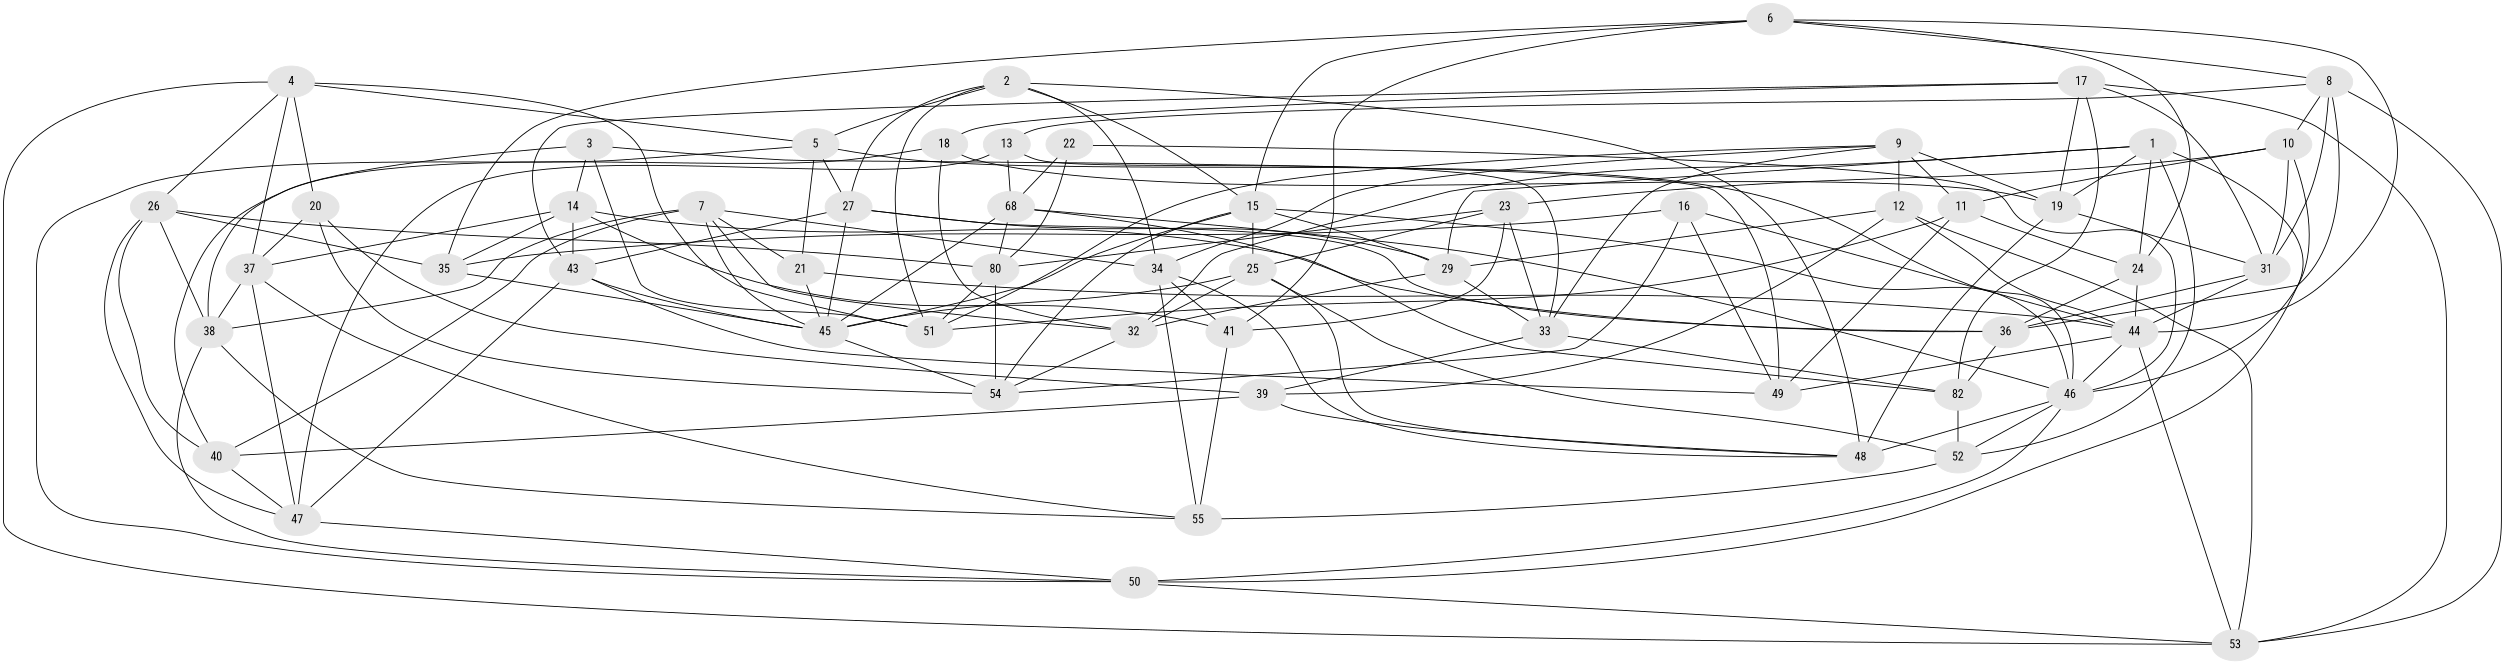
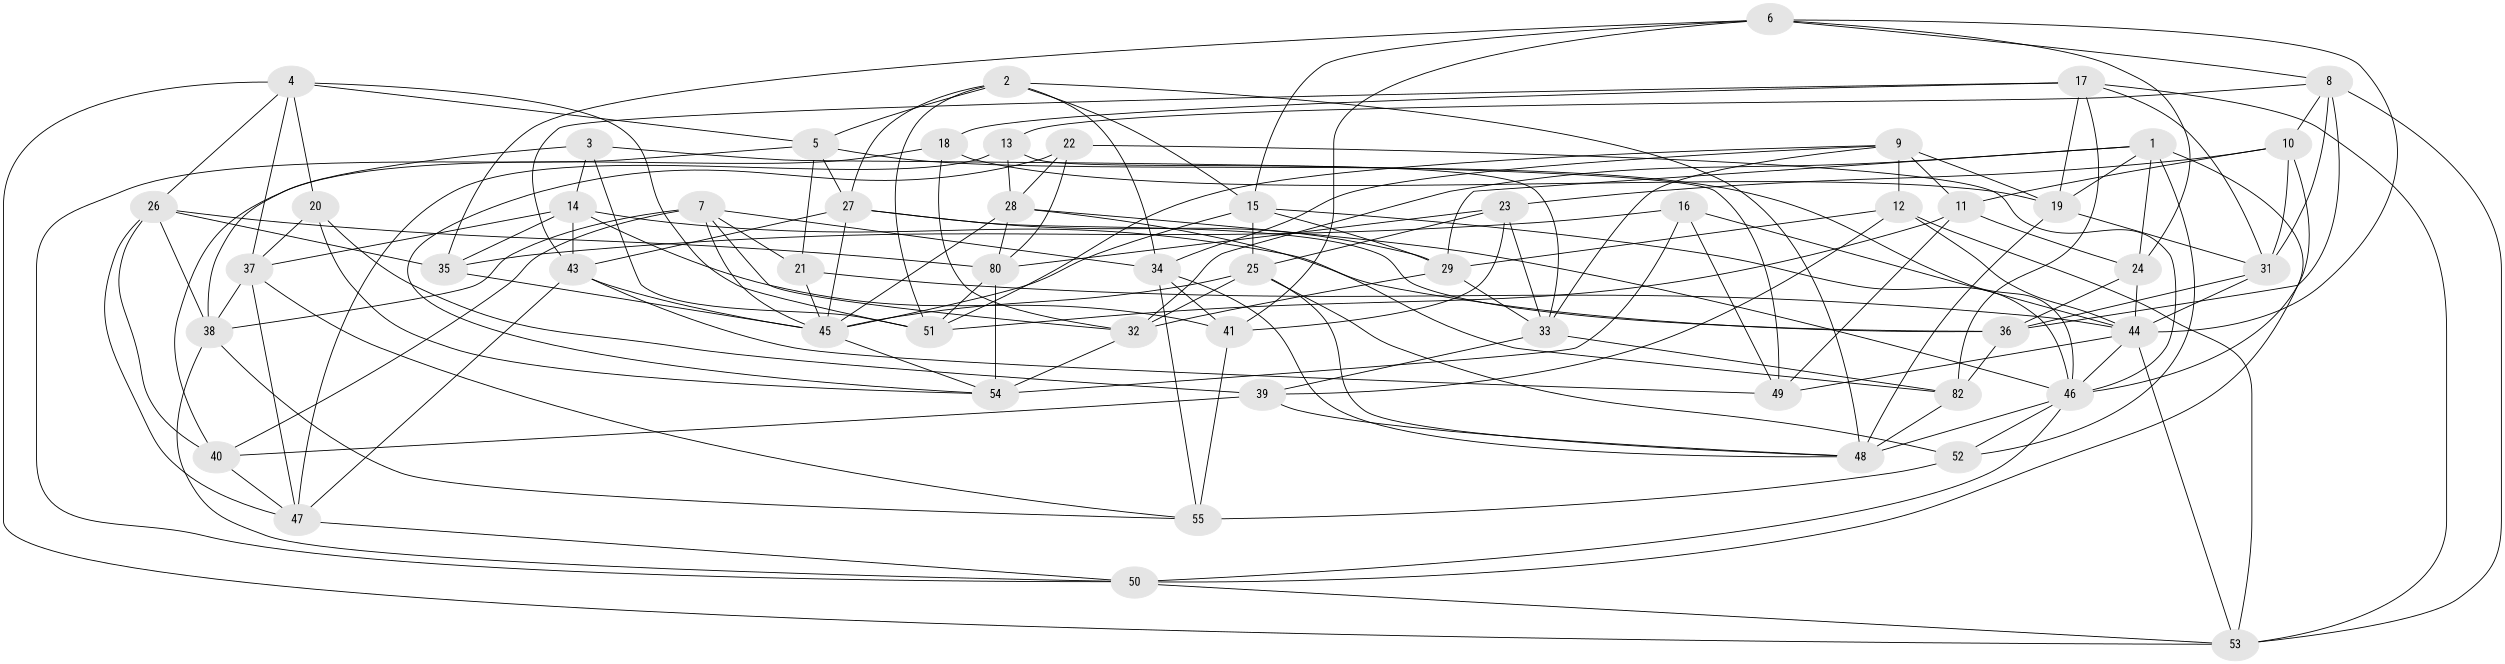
node "68": label "68" -> "28"
edge "15" -- "54": now "22" -- "54"
edge "82" -- "52": now "82" -- "48"
